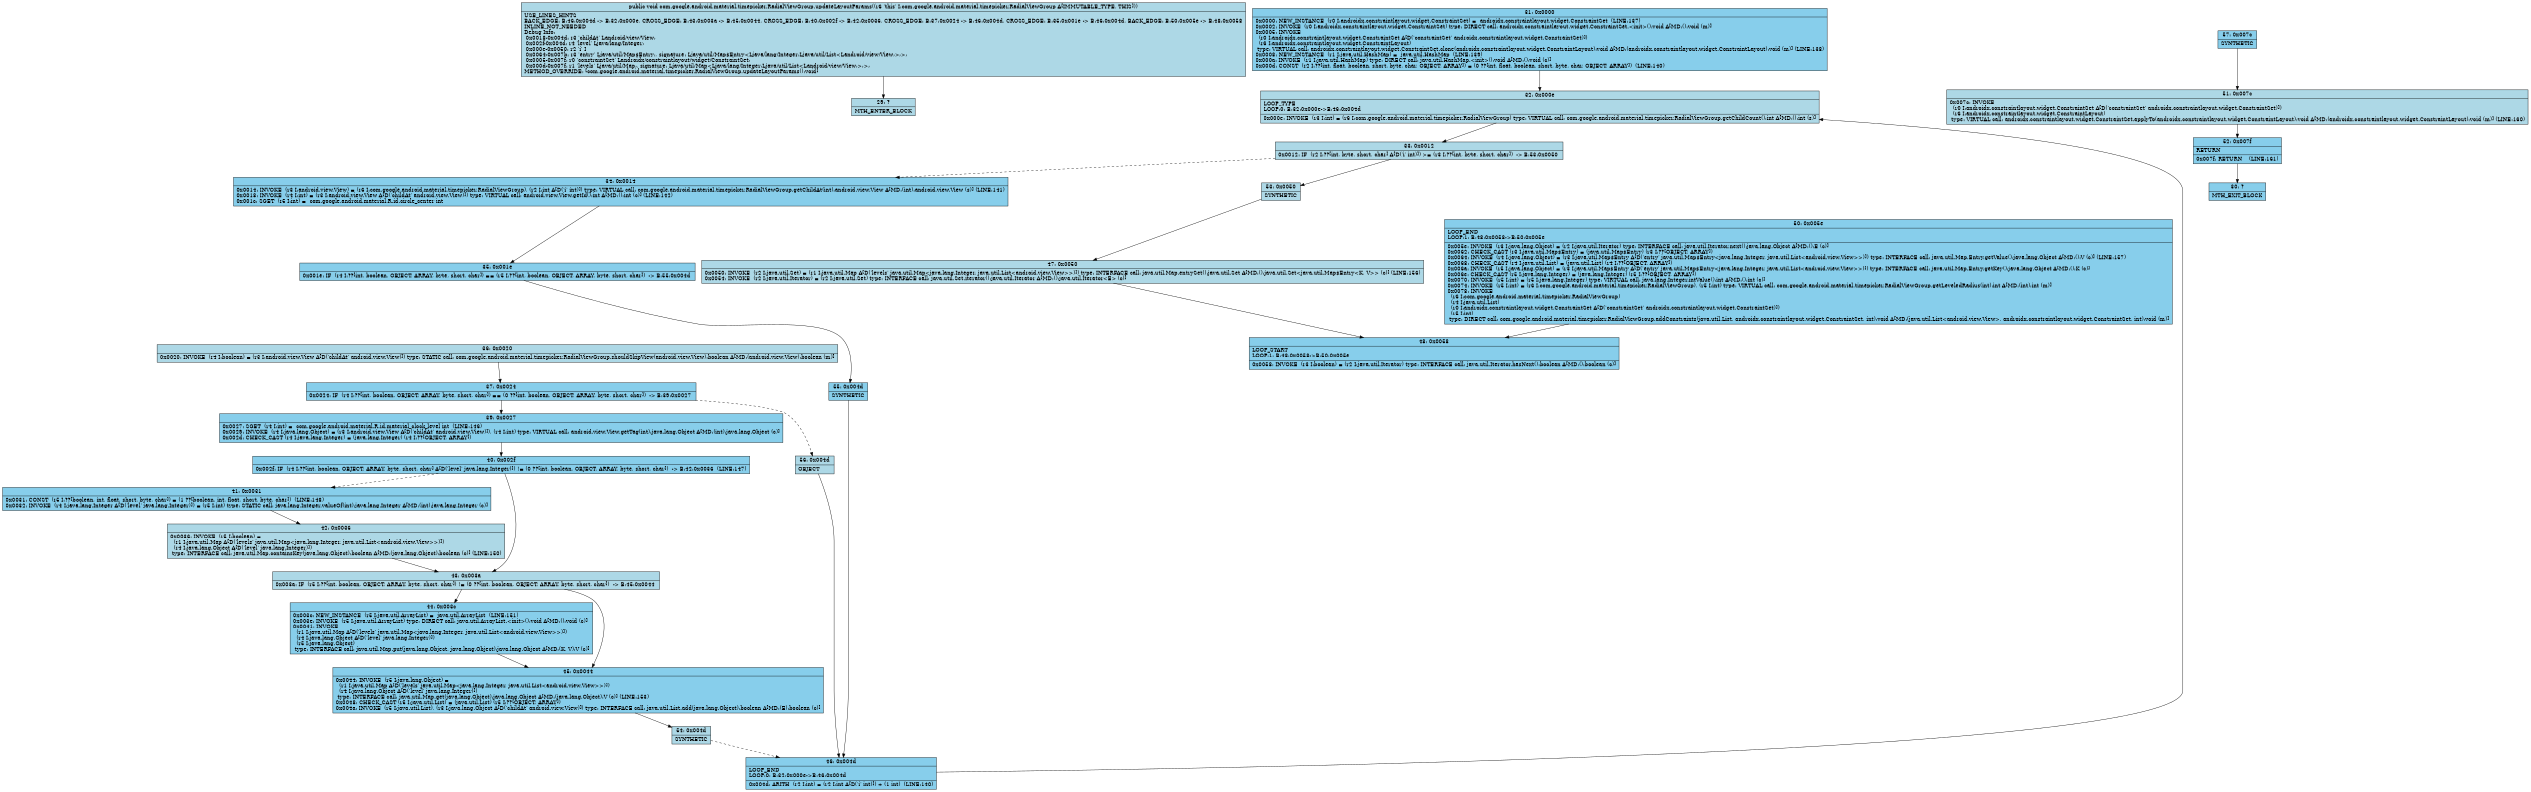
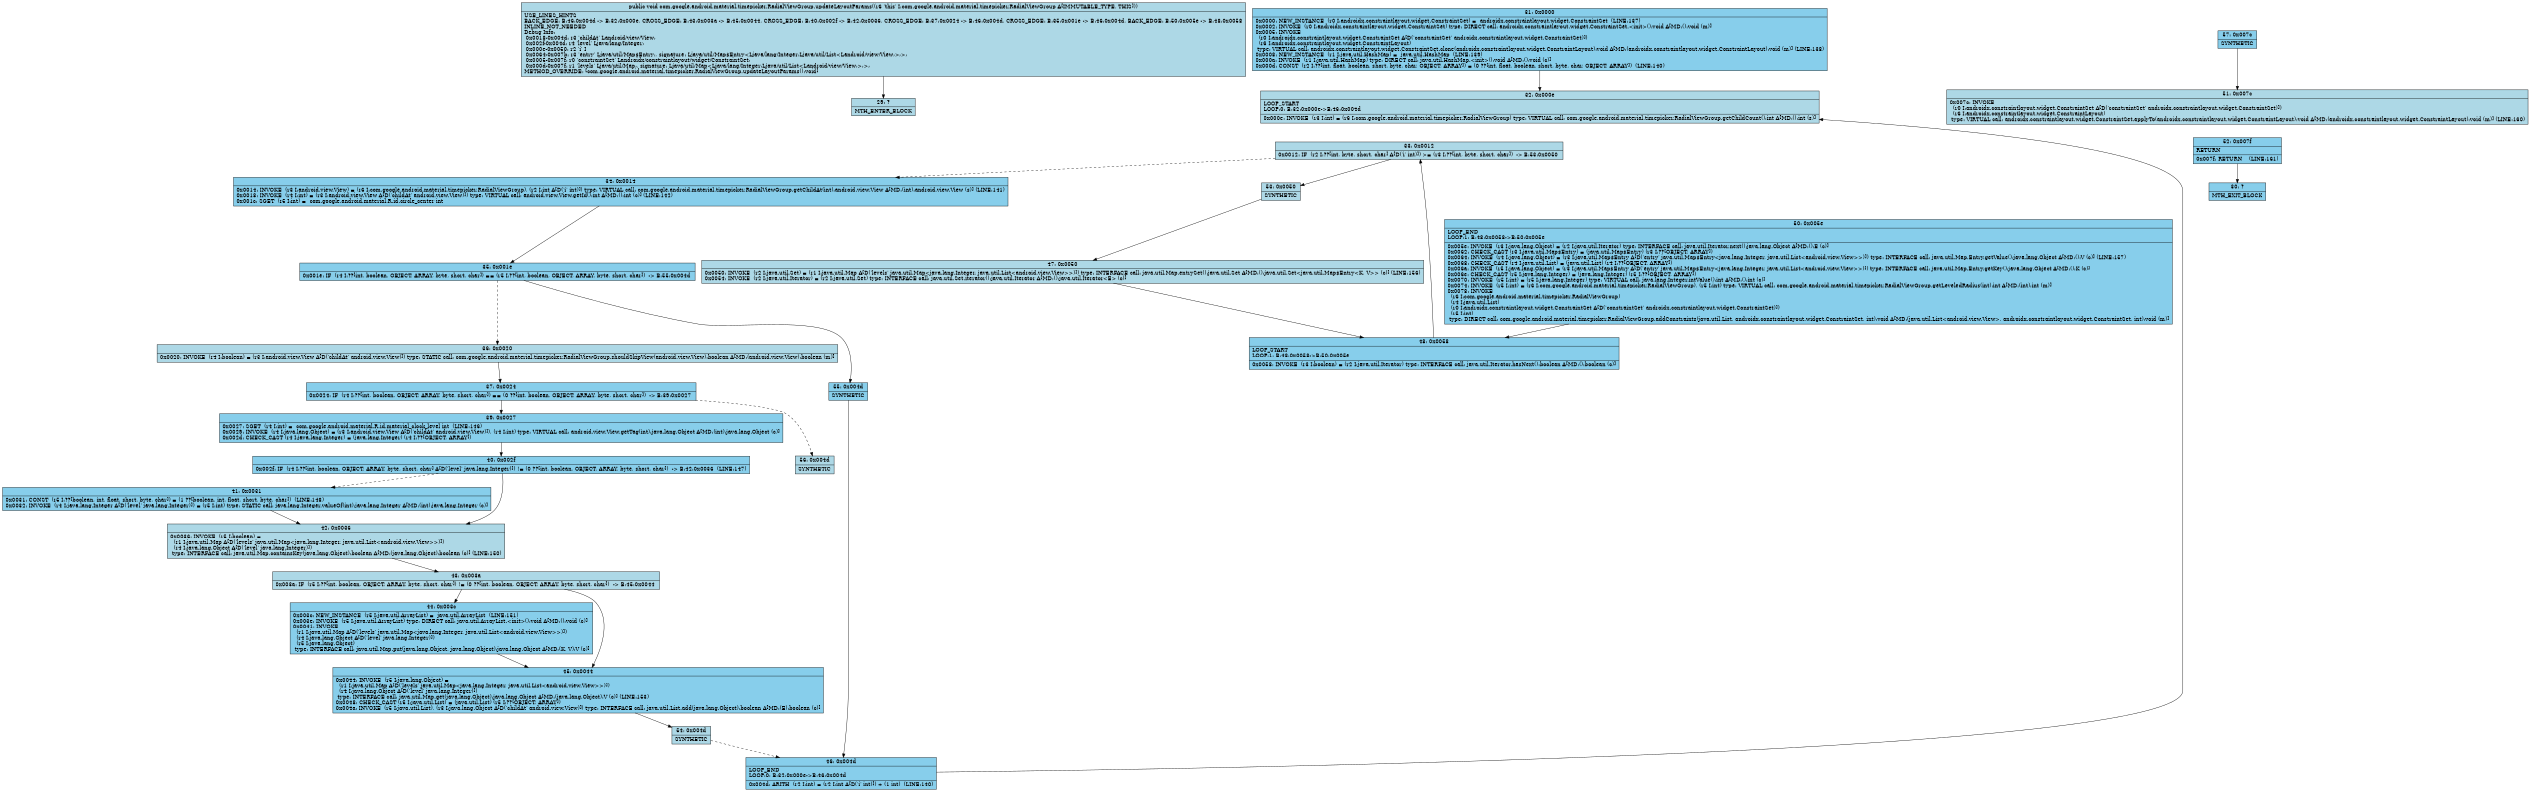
node "32: 0x000e": text "LOOP_TYPE" -> "LOOP_START"
edge "51: 0x007c" -> "52: 0x007f": removed
edge "32: 0x000e" -> "33: 0x0012": now "48: 0x0058" -> "33: 0x0012"
edge "35: 0x001e" -> "36: 0x0020": added
node "56: 0x004d": text "OBJECT" -> "SYNTHETIC"
edge "40: 0x002f" -> "43: 0x003a": now "40: 0x002f" -> "42: 0x0036"
edge "56: 0x004d" -> "46: 0x004d": removed
